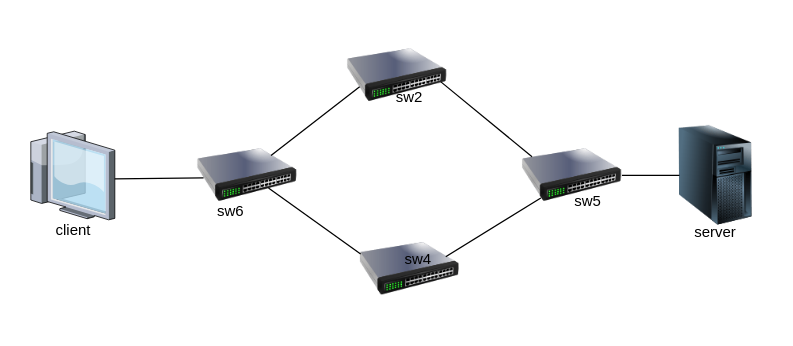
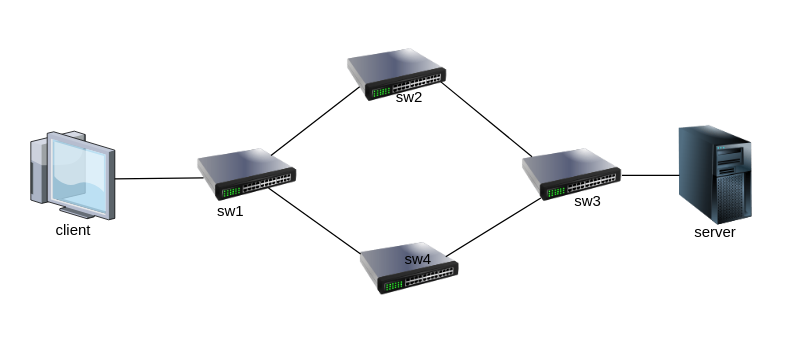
node "sw5": label "sw5" -> "sw3"
node "sw6": label "sw6" -> "sw1"
